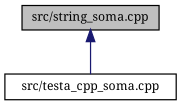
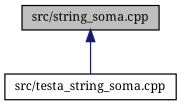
node "src/testa_cpp_soma.cpp": label "src/testa_cpp_soma.cpp" -> "src/testa_string_soma.cpp"
